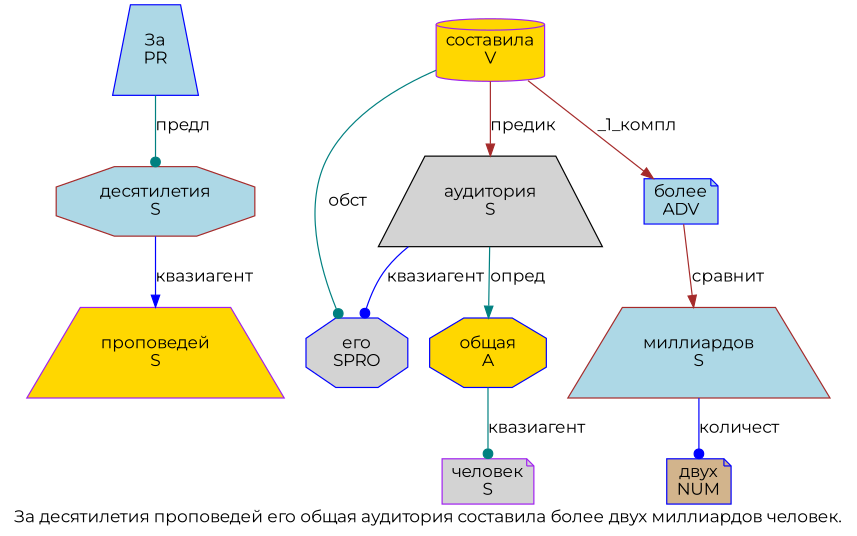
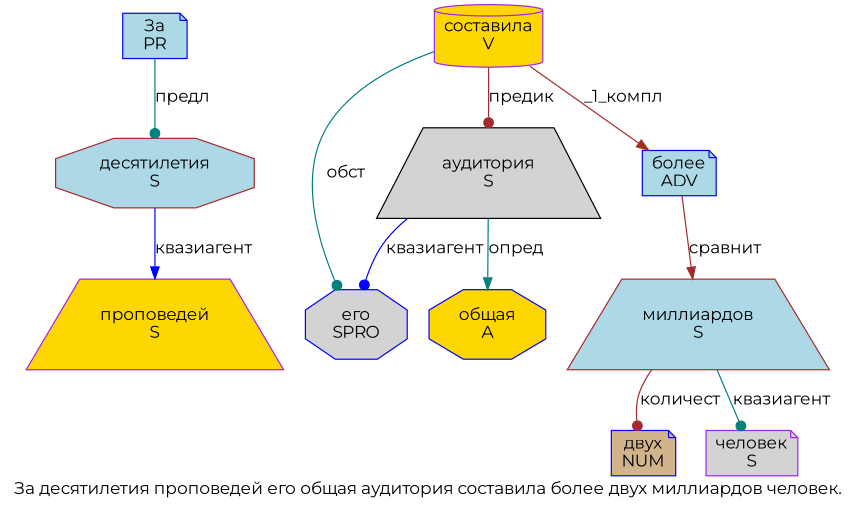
node "За PR": shape trapezium -> note
edge "составила V" -> "аудитория S": arrowhead normal -> dot
edge "общая A" -> "человек S": now "миллиардов S" -> "человек S"
edge "миллиардов S" -> "двух NUM": color blue -> brown
